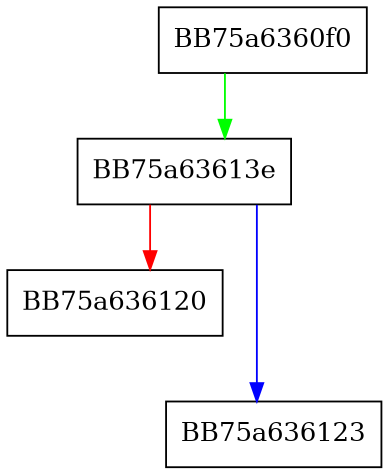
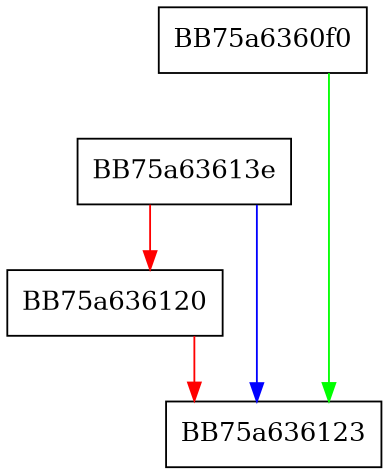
edge "BB75a6360f0" -> "BB75a63613e": now "BB75a6360f0" -> "BB75a636123"
edge "BB75a636120" -> "BB75a636123": added
